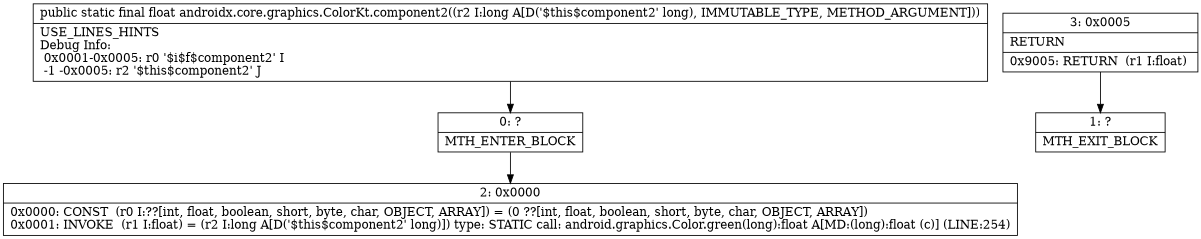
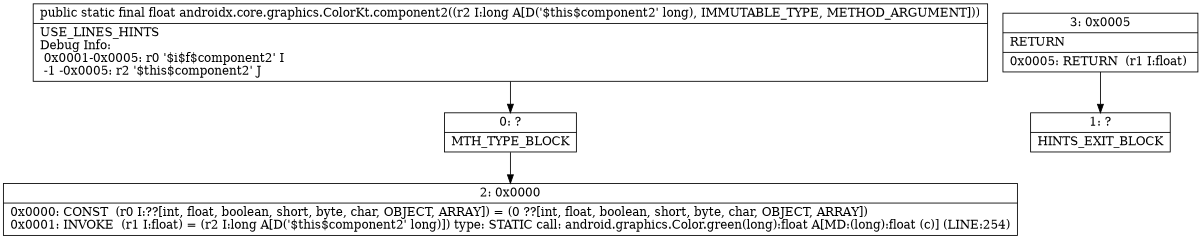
node "3: 0x0005": text "0x9005: RETURN  (r1 I:float)" -> "0x0005: RETURN  (r1 I:float)"
node "0: ?": text "MTH_ENTER_BLOCK" -> "MTH_TYPE_BLOCK"
node "1: ?": text "MTH_EXIT_BLOCK" -> "HINTS_EXIT_BLOCK"
